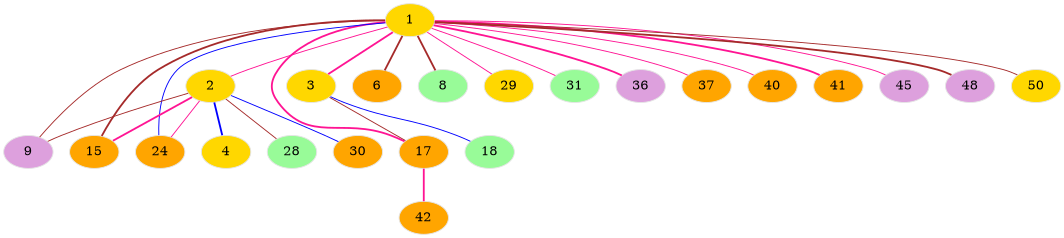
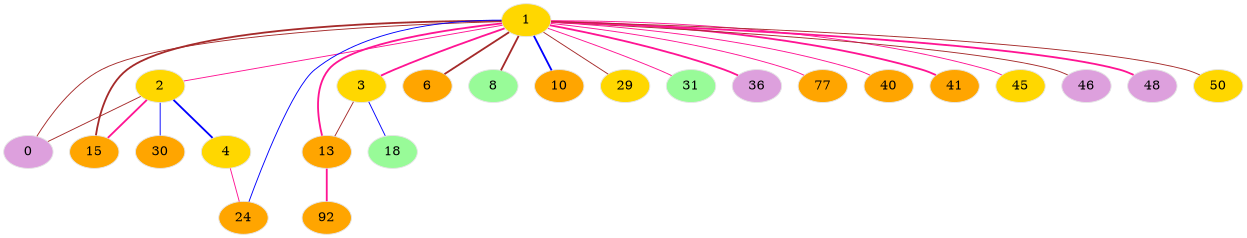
edge "1" -- "48": color brown -> deeppink
edge "1" -- "29": color deeppink -> brown
node "10": added
node "37": label "37" -> "77"
node "45": fillcolor plum -> gold
node "46": added
edge "2" -- "24": now "4" -- "24"
node "9": label "9" -> "0"
node "28": removed
node "17": label "17" -> "13"
node "42": label "42" -> "92"
